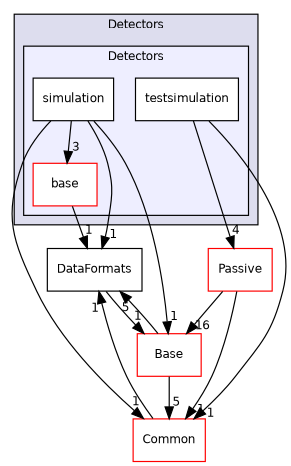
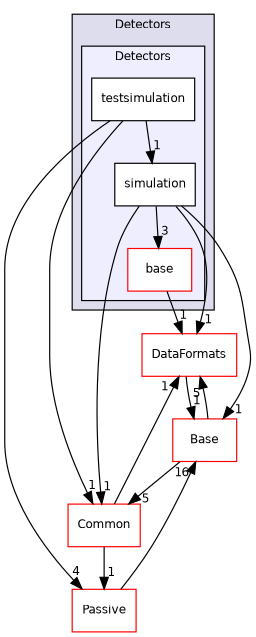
edge "testsimulation" -> "simulation": added
node "DataFormats": color black -> red
edge "Passive" -> "Common": reversed
